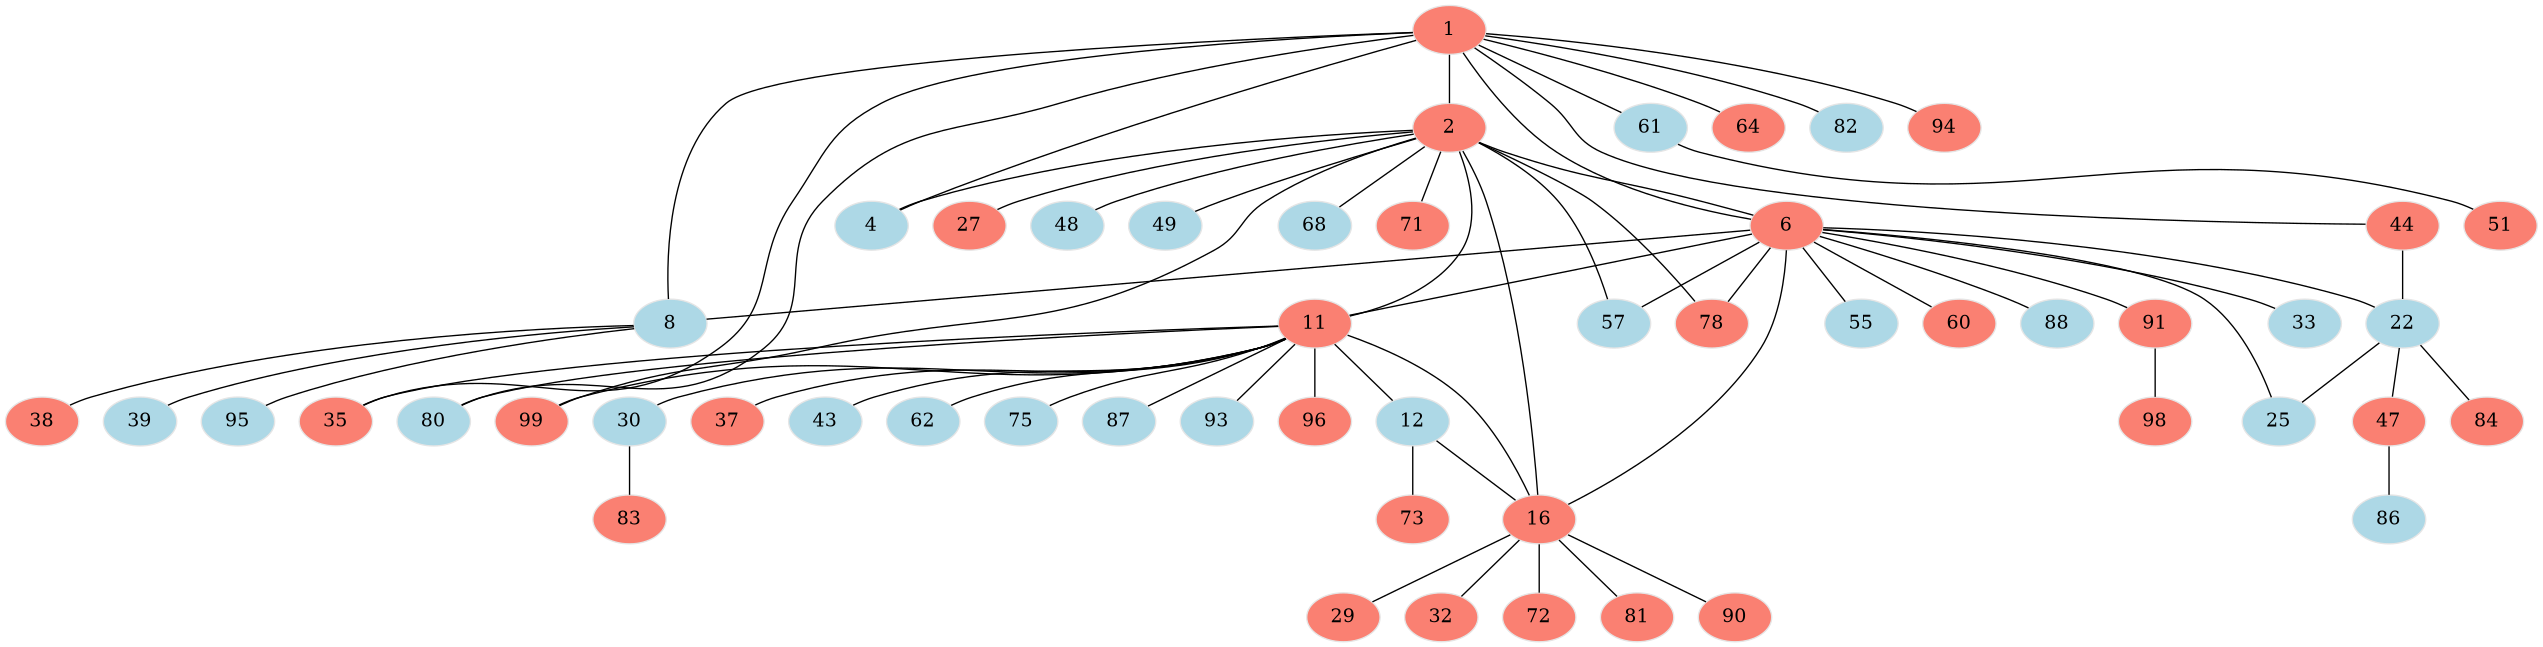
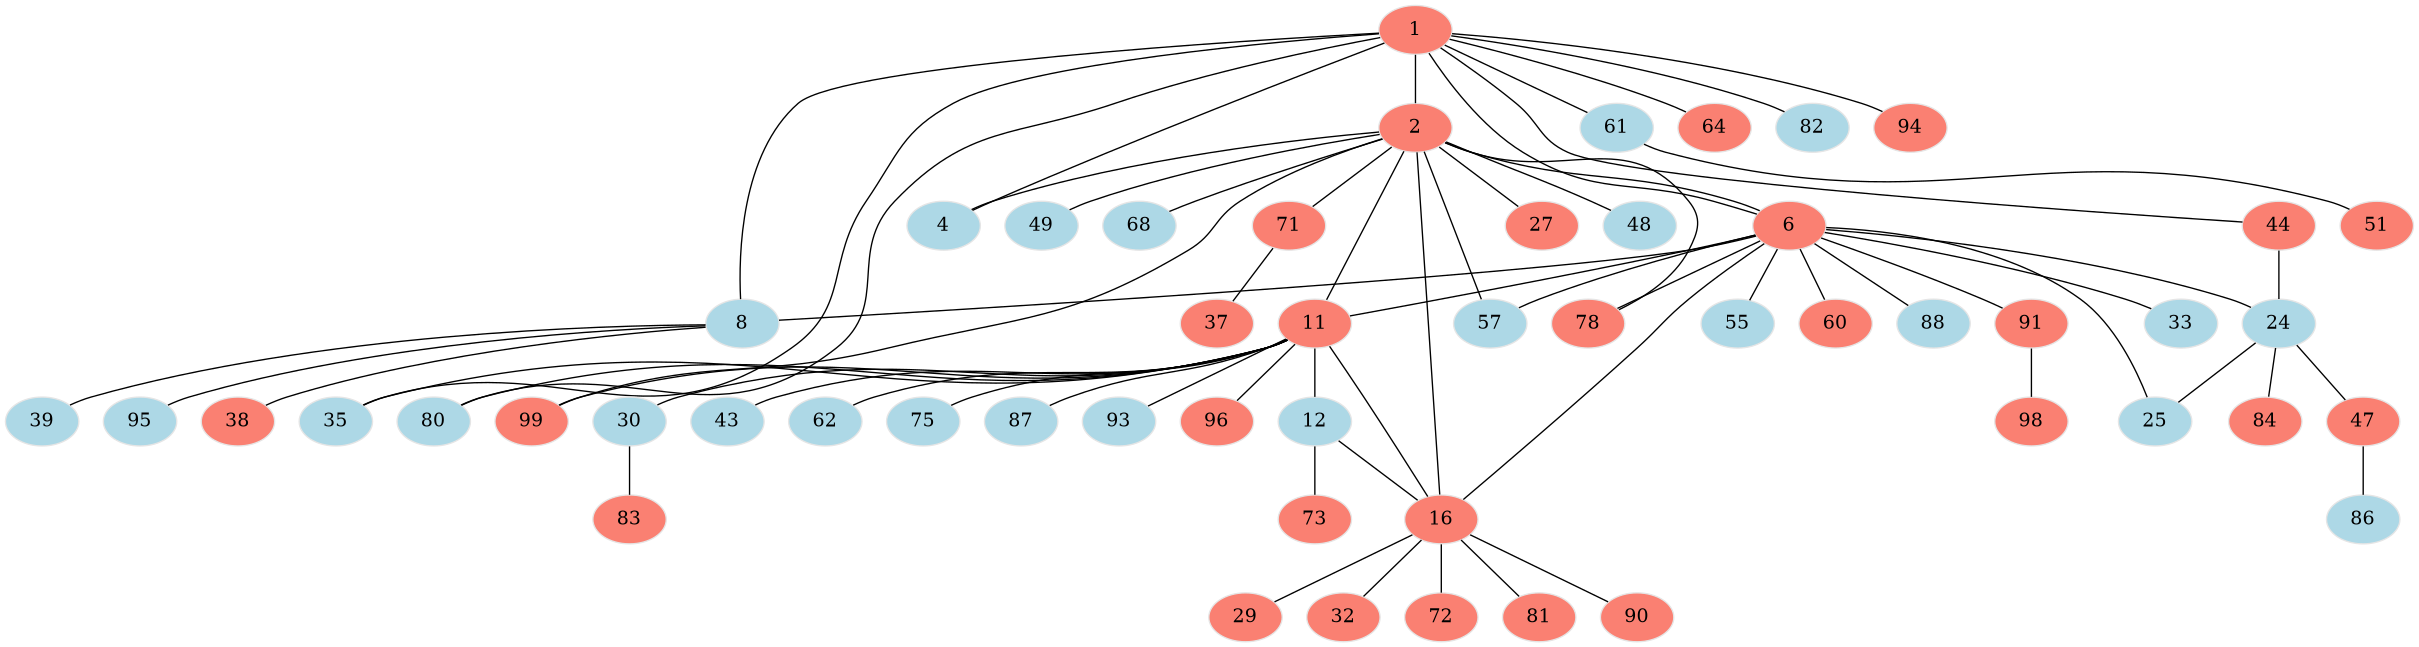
node "22": label "22" -> "24"
edge "11" -- "37": now "71" -- "37"
node "35": fillcolor salmon -> lightblue
